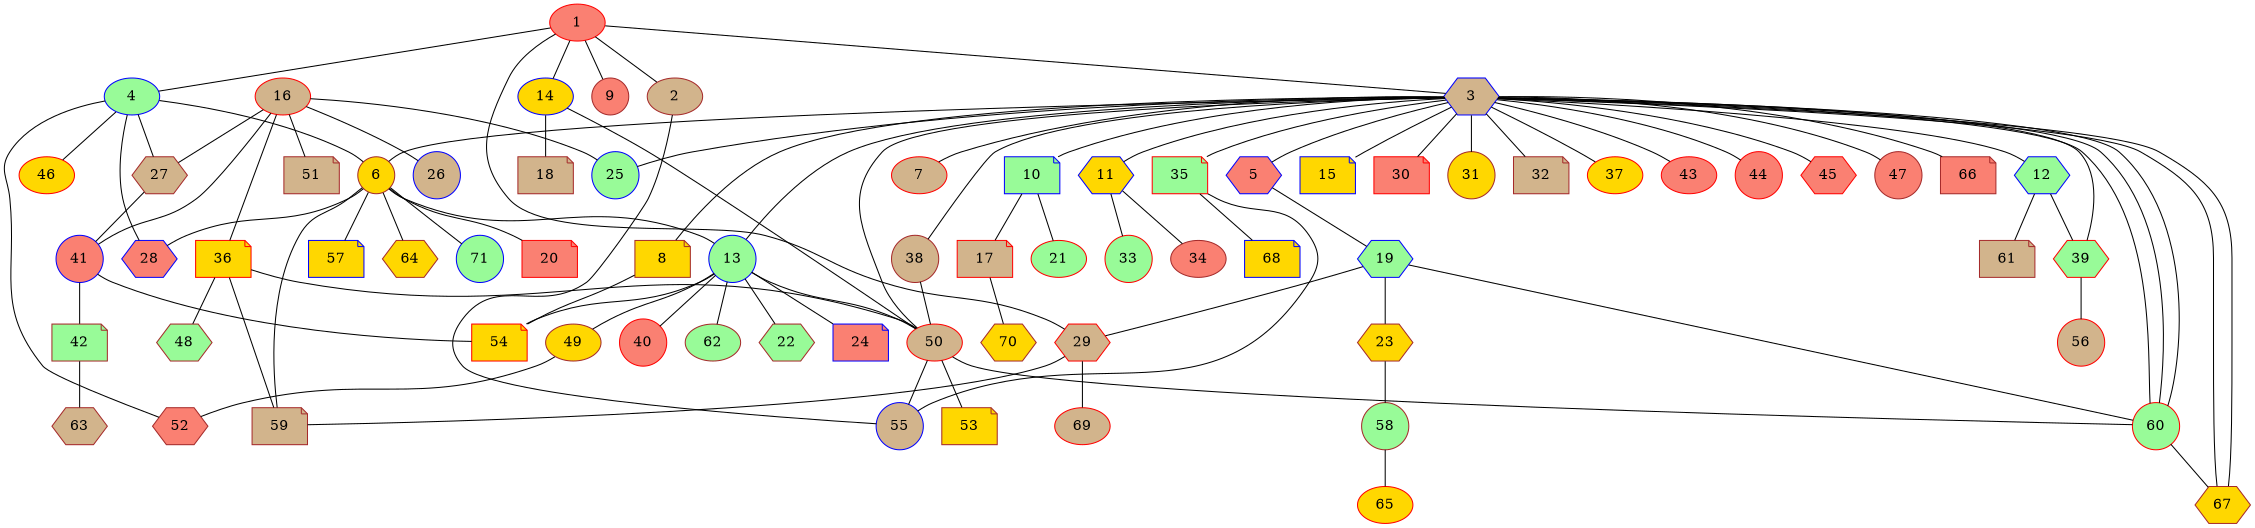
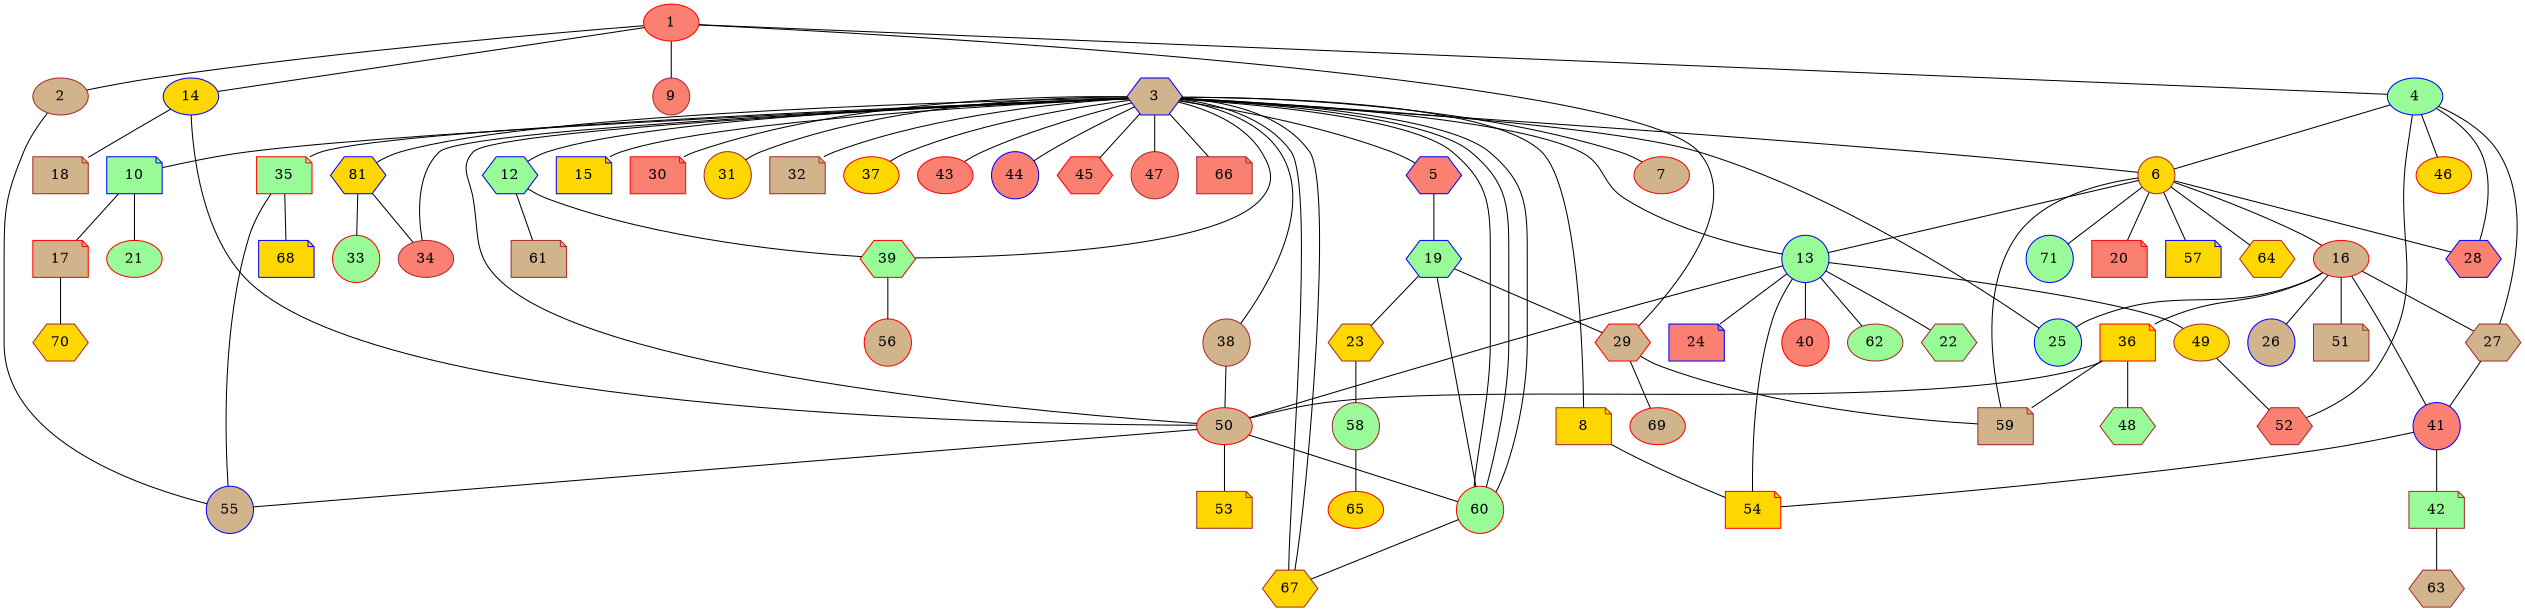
edge "1" -- "3": now "34" -- "3"
node "11": label "11" -> "81"
node "44": color red -> blue
edge "6" -- "16": added
